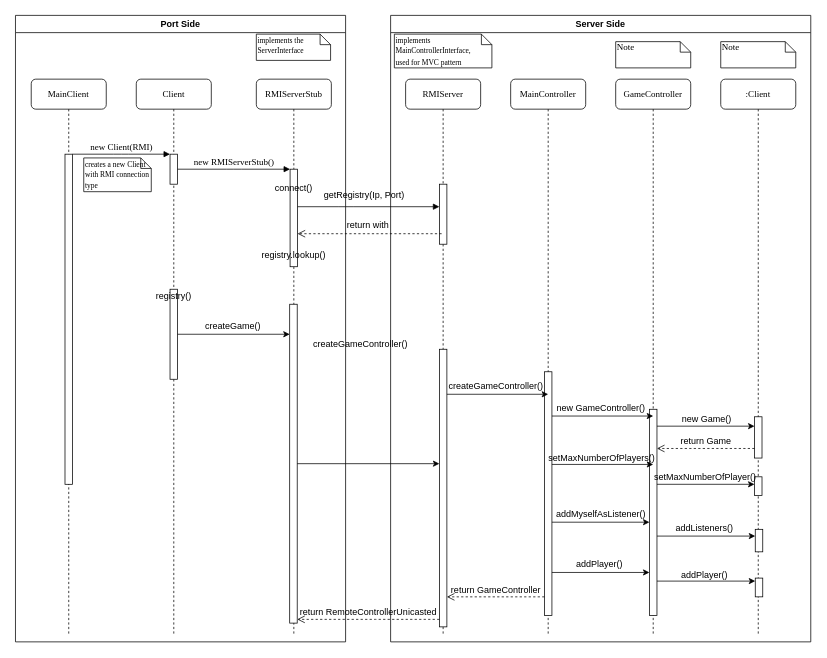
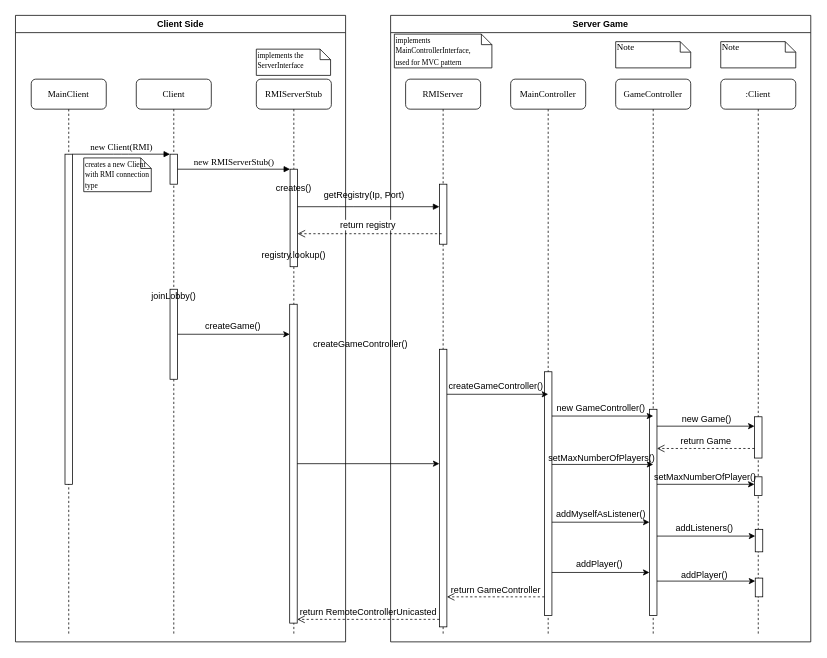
node "Port Side": label "Port Side" -> "Client Side"
node "Server Side": label "Server Side" -> "Server Game"
node "implements the ServerInterface": moved (293, 47) -> (293, 62)
node "connect()": label "connect()" -> "creates()"
node "return with": label "return with" -> "return registry"
node "registry()": label "registry()" -> "joinLobby()"
